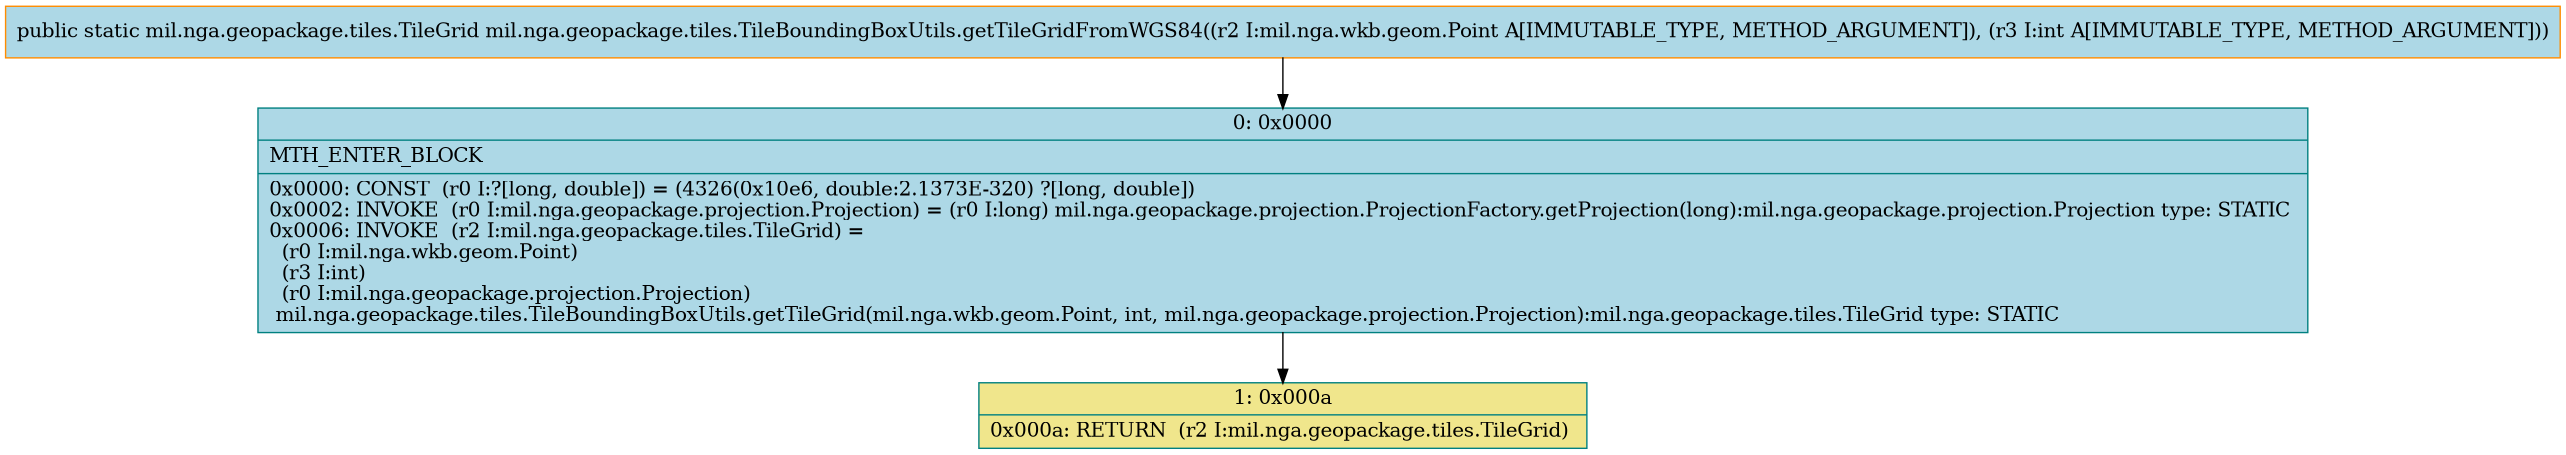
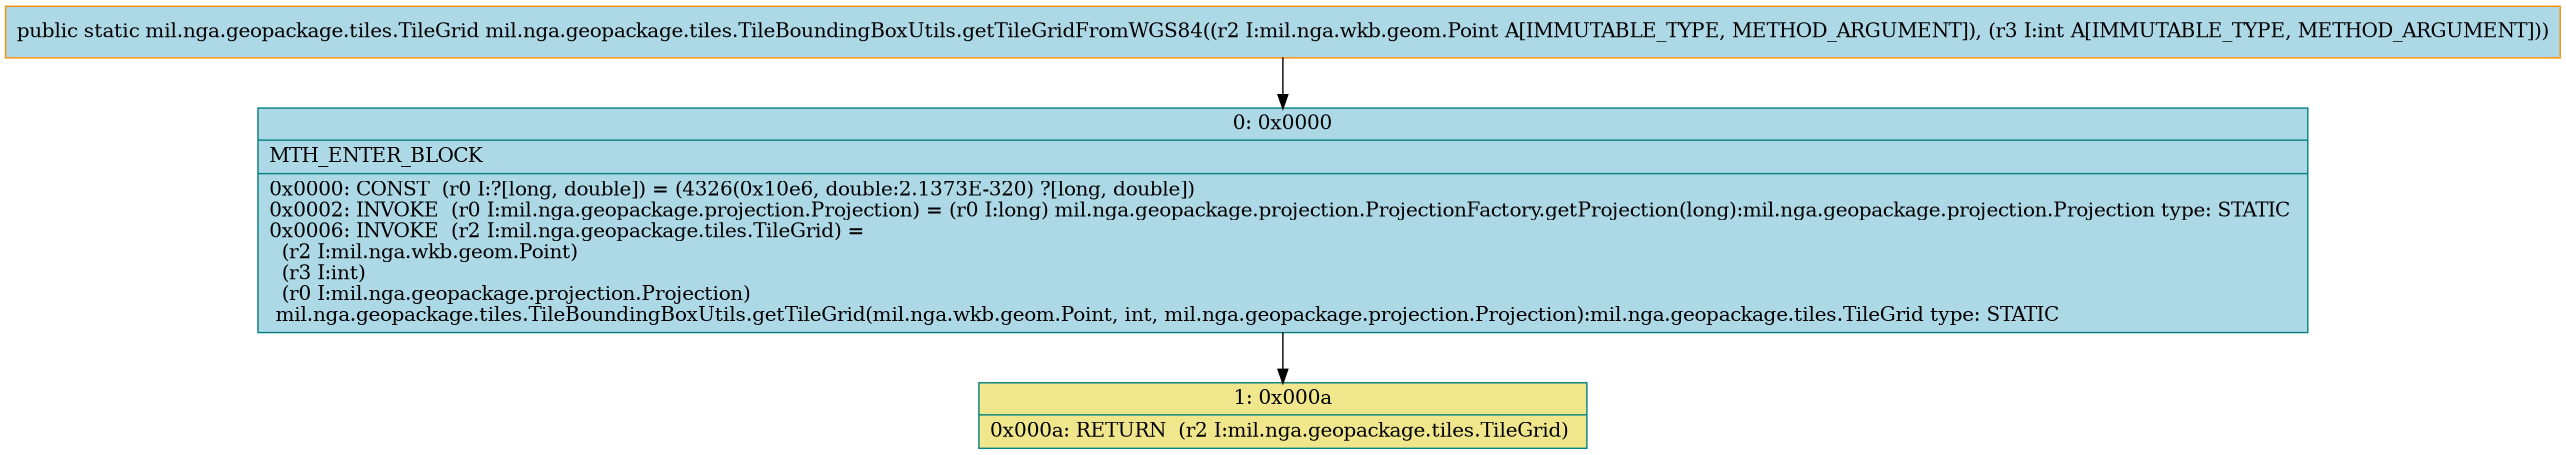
node "0: 0x0000": text "(r0 I:mil.nga.wkb.geom.Point)" -> "(r2 I:mil.nga.wkb.geom.Point)"
